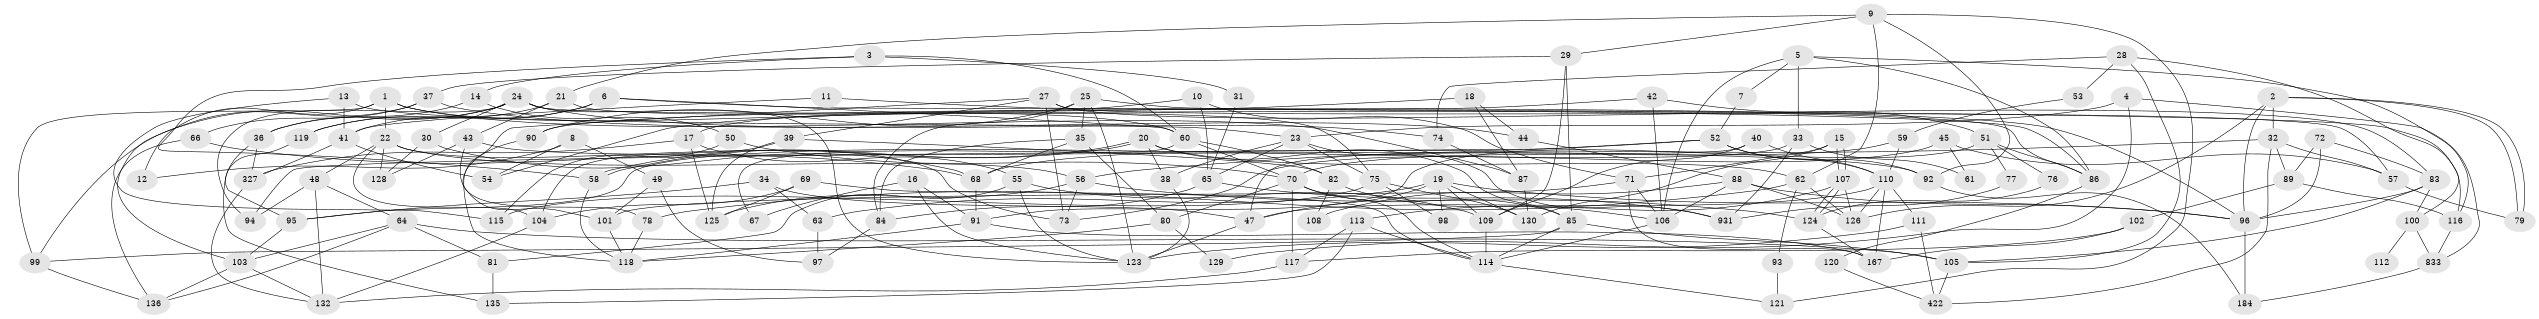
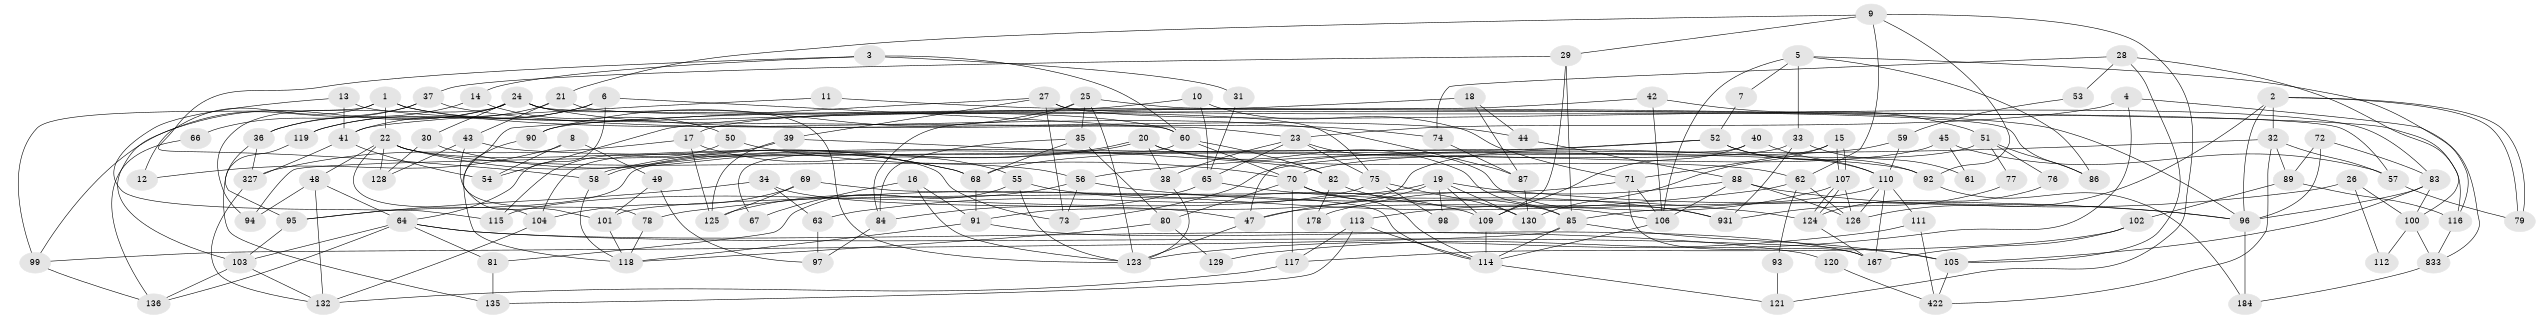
edge "6" -- "86": now "6" -- "64"
edge "66" -- "68": now "22" -- "68"
node "26": added
node "108": label "108" -> "178"
edge "86" -- "120": now "64" -- "120"
